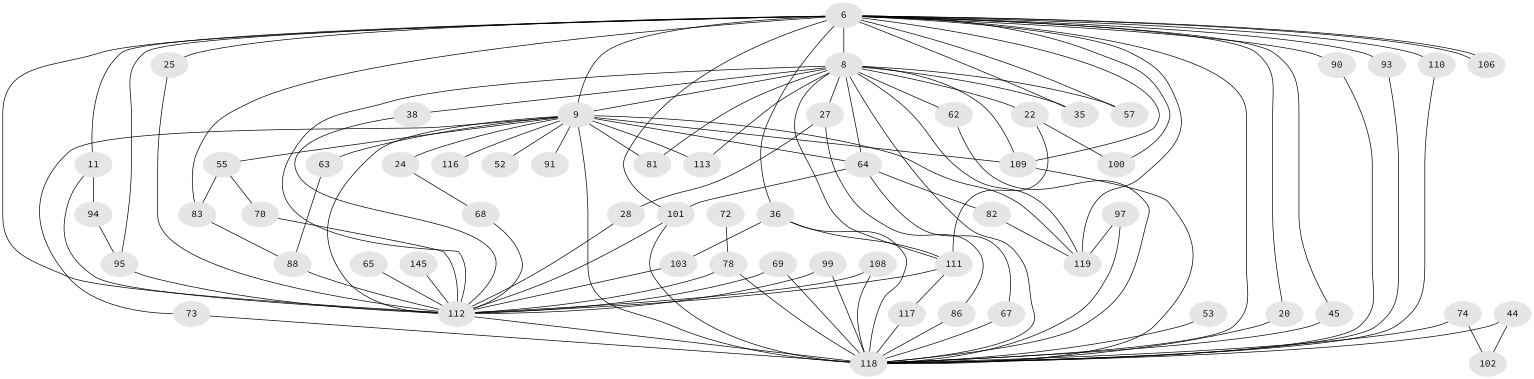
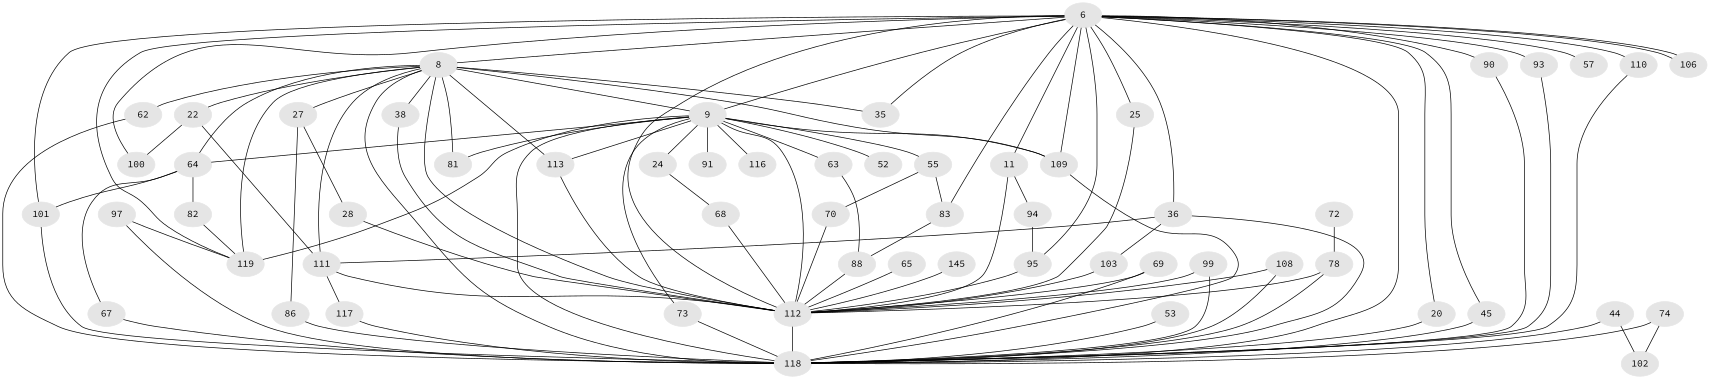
edge "8" -- "57": removed
edge "101" -- "112": now "113" -- "112"
